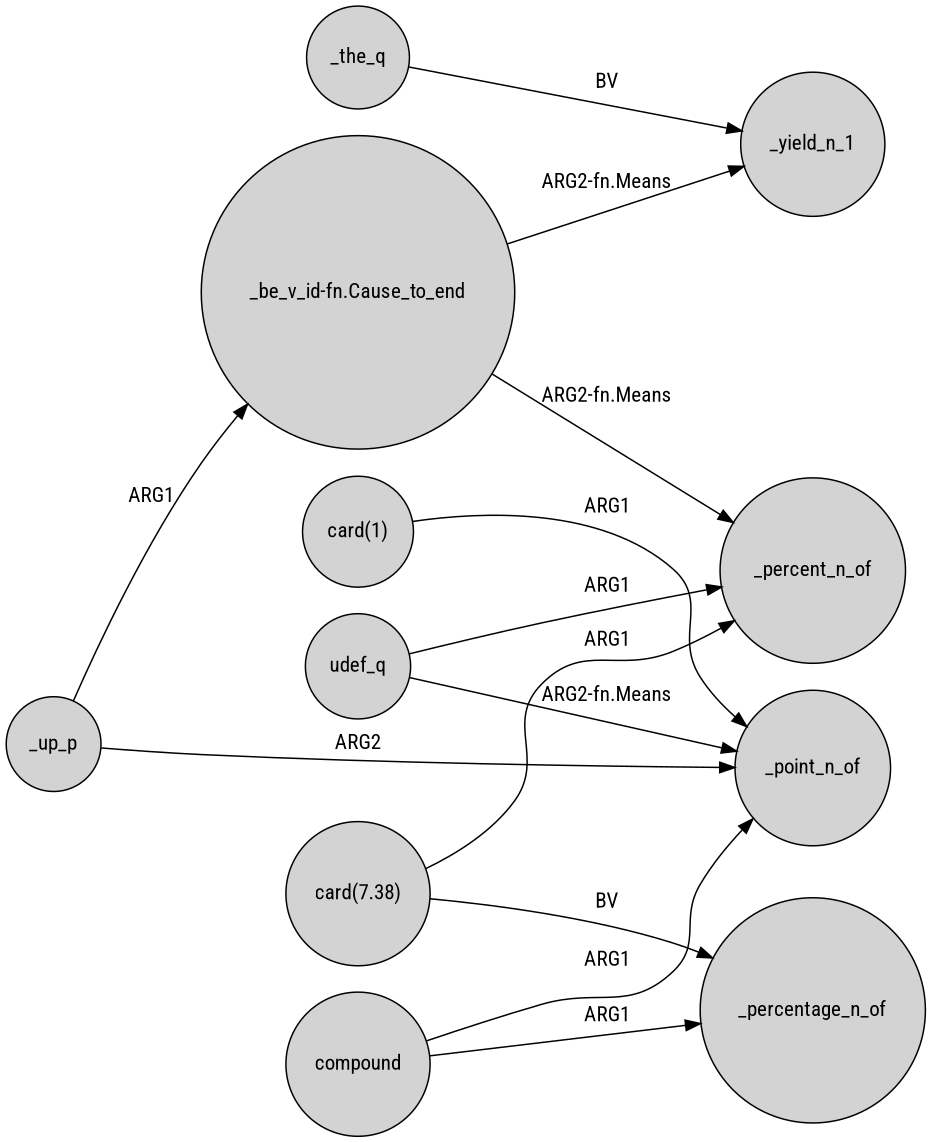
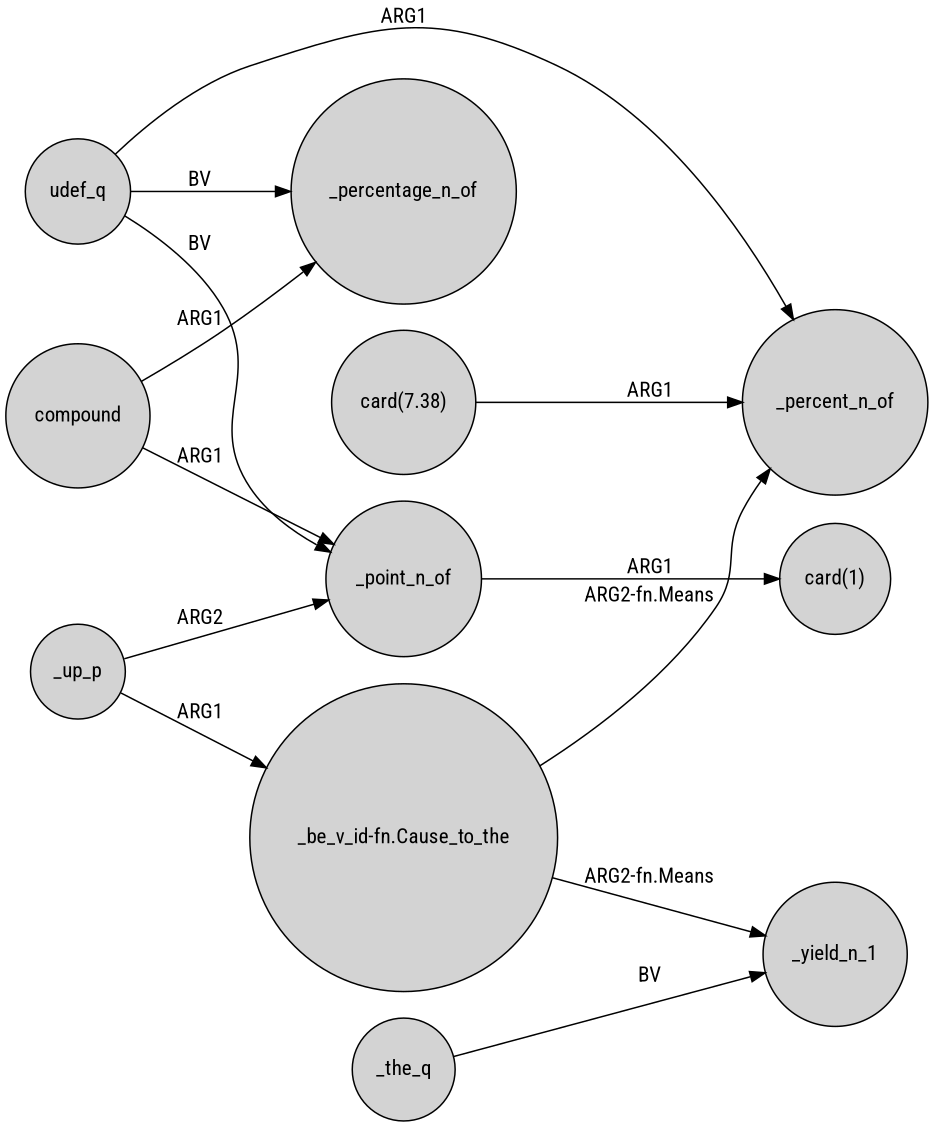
node "_be_v_id-fn.Cause_to_end": label "_be_v_id-fn.Cause_to_end" -> "_be_v_id-fn.Cause_to_the"
edge "card(1)" -> "_point_n_of": reversed
edge "udef_q" -> "_point_n_of": label "ARG2-fn.Means" -> "BV"
edge "card(7.38)" -> "_percentage_n_of": now "udef_q" -> "_percentage_n_of"
